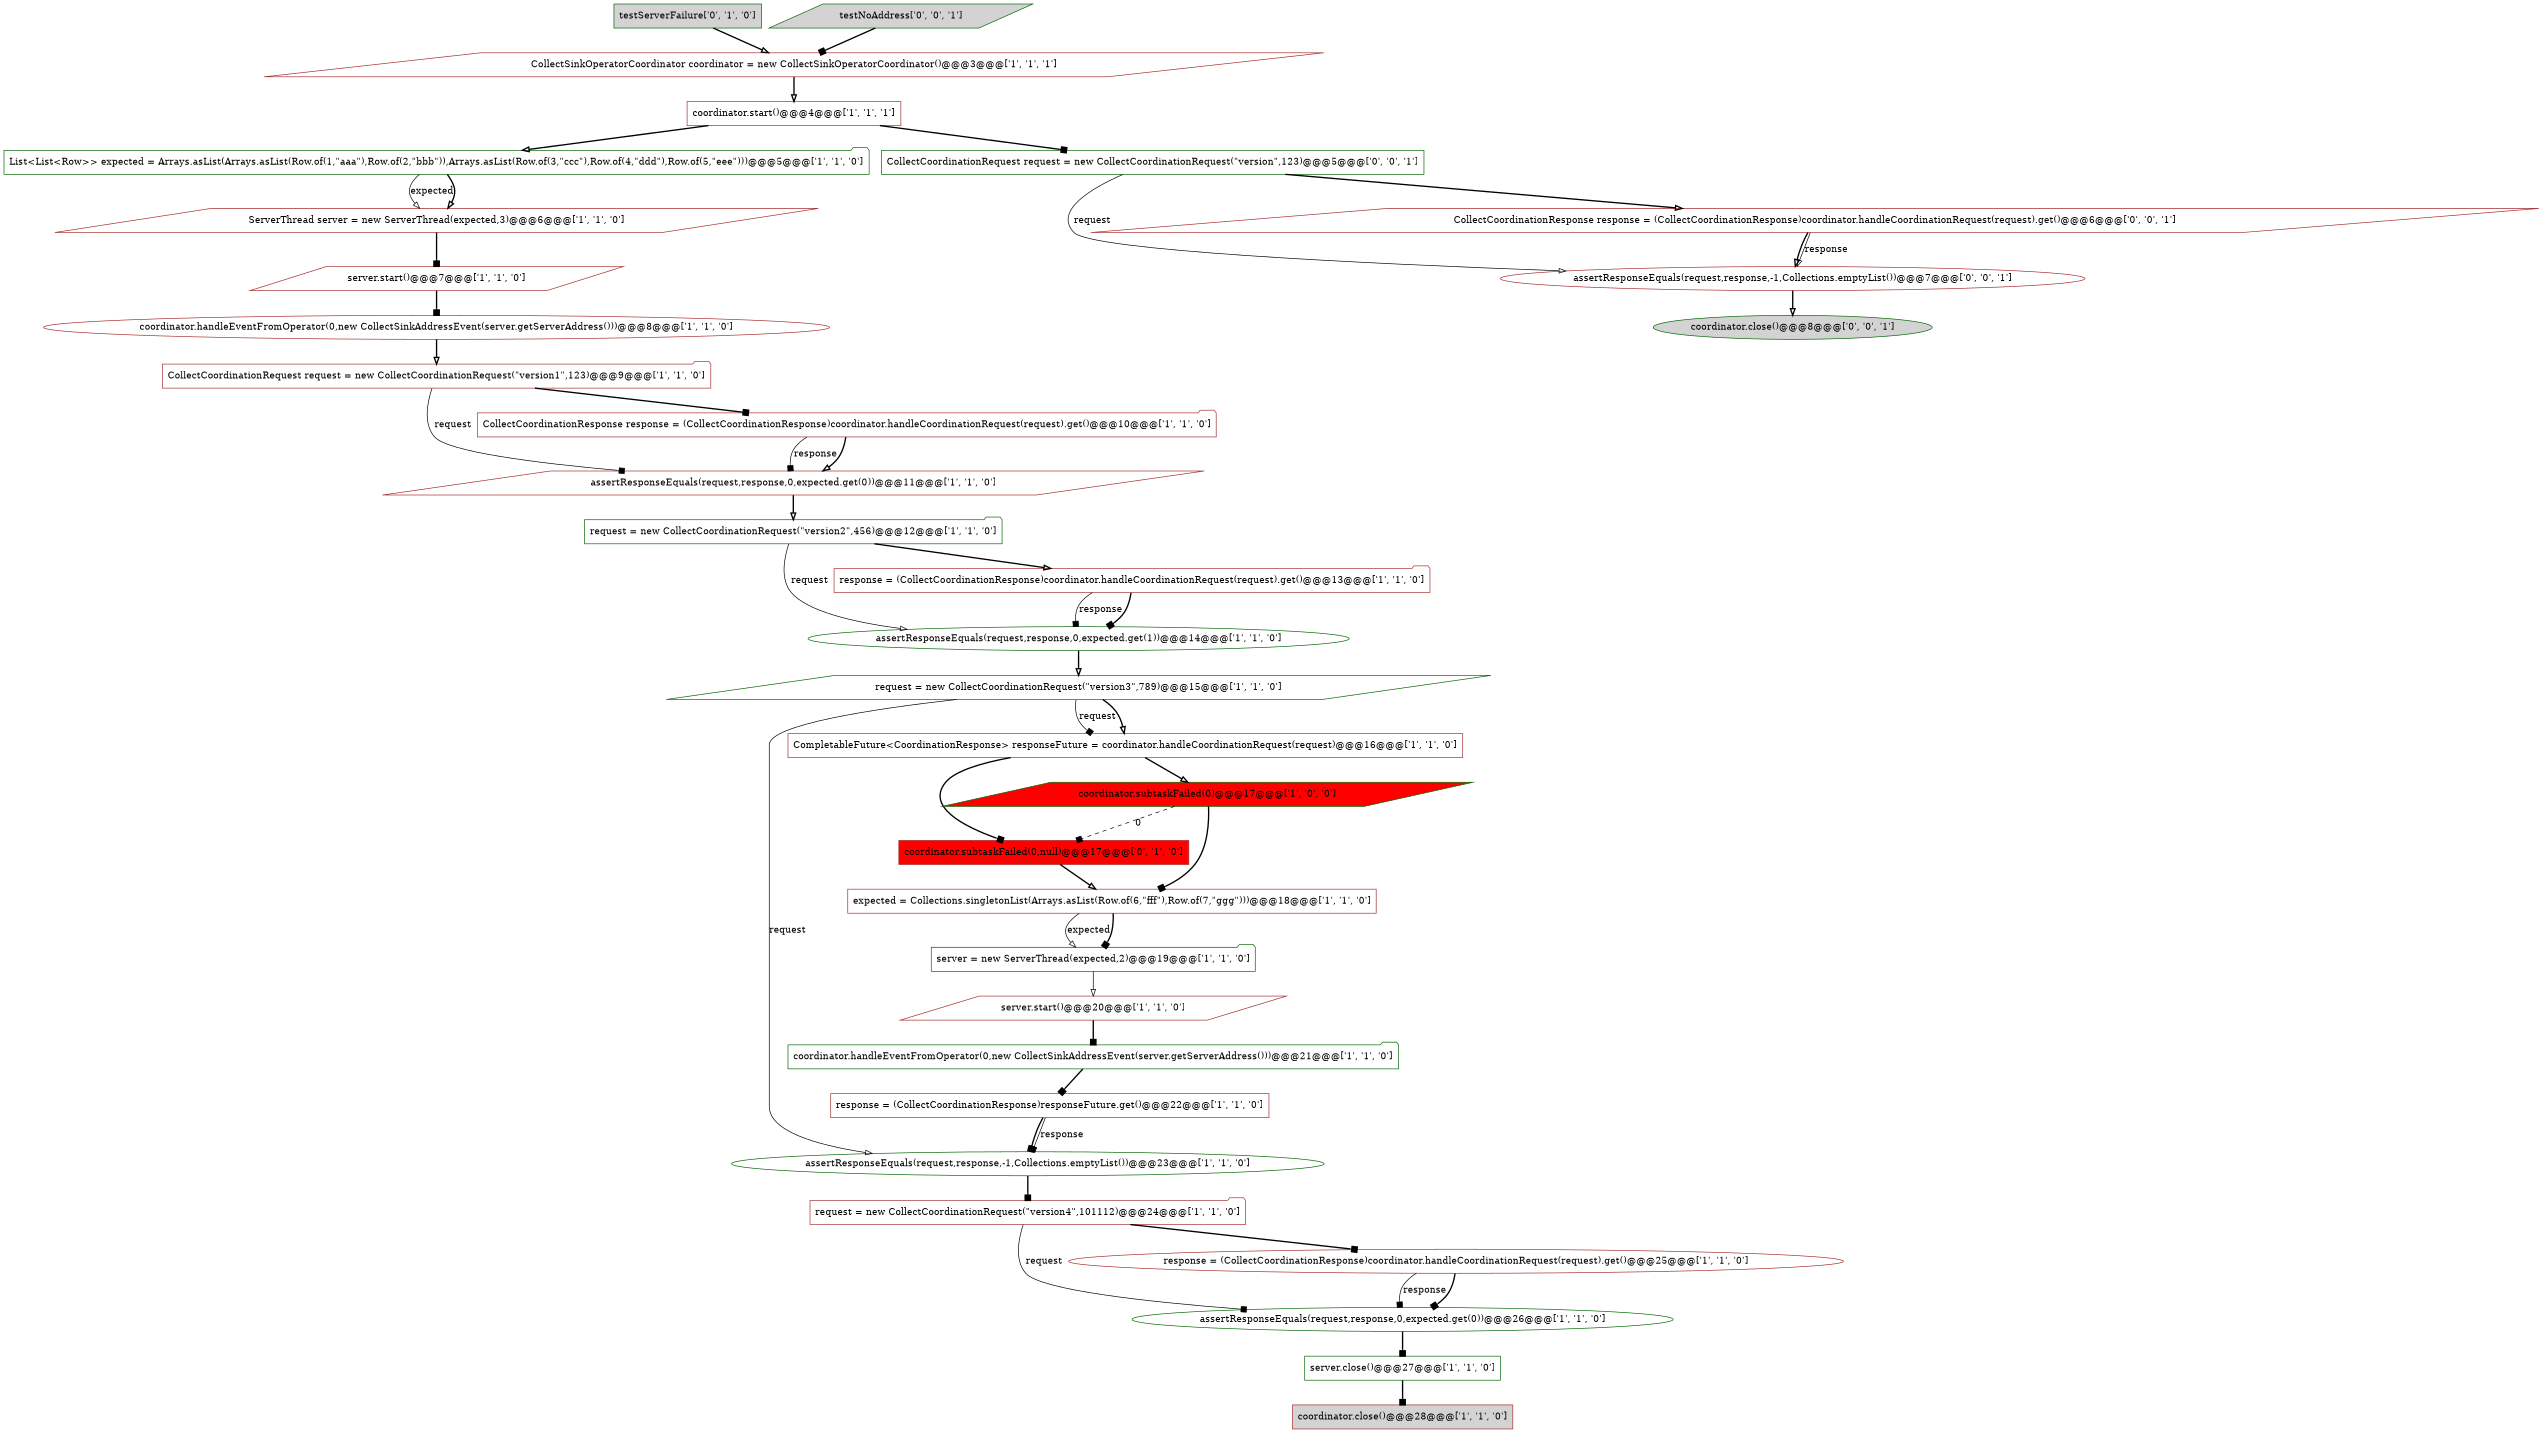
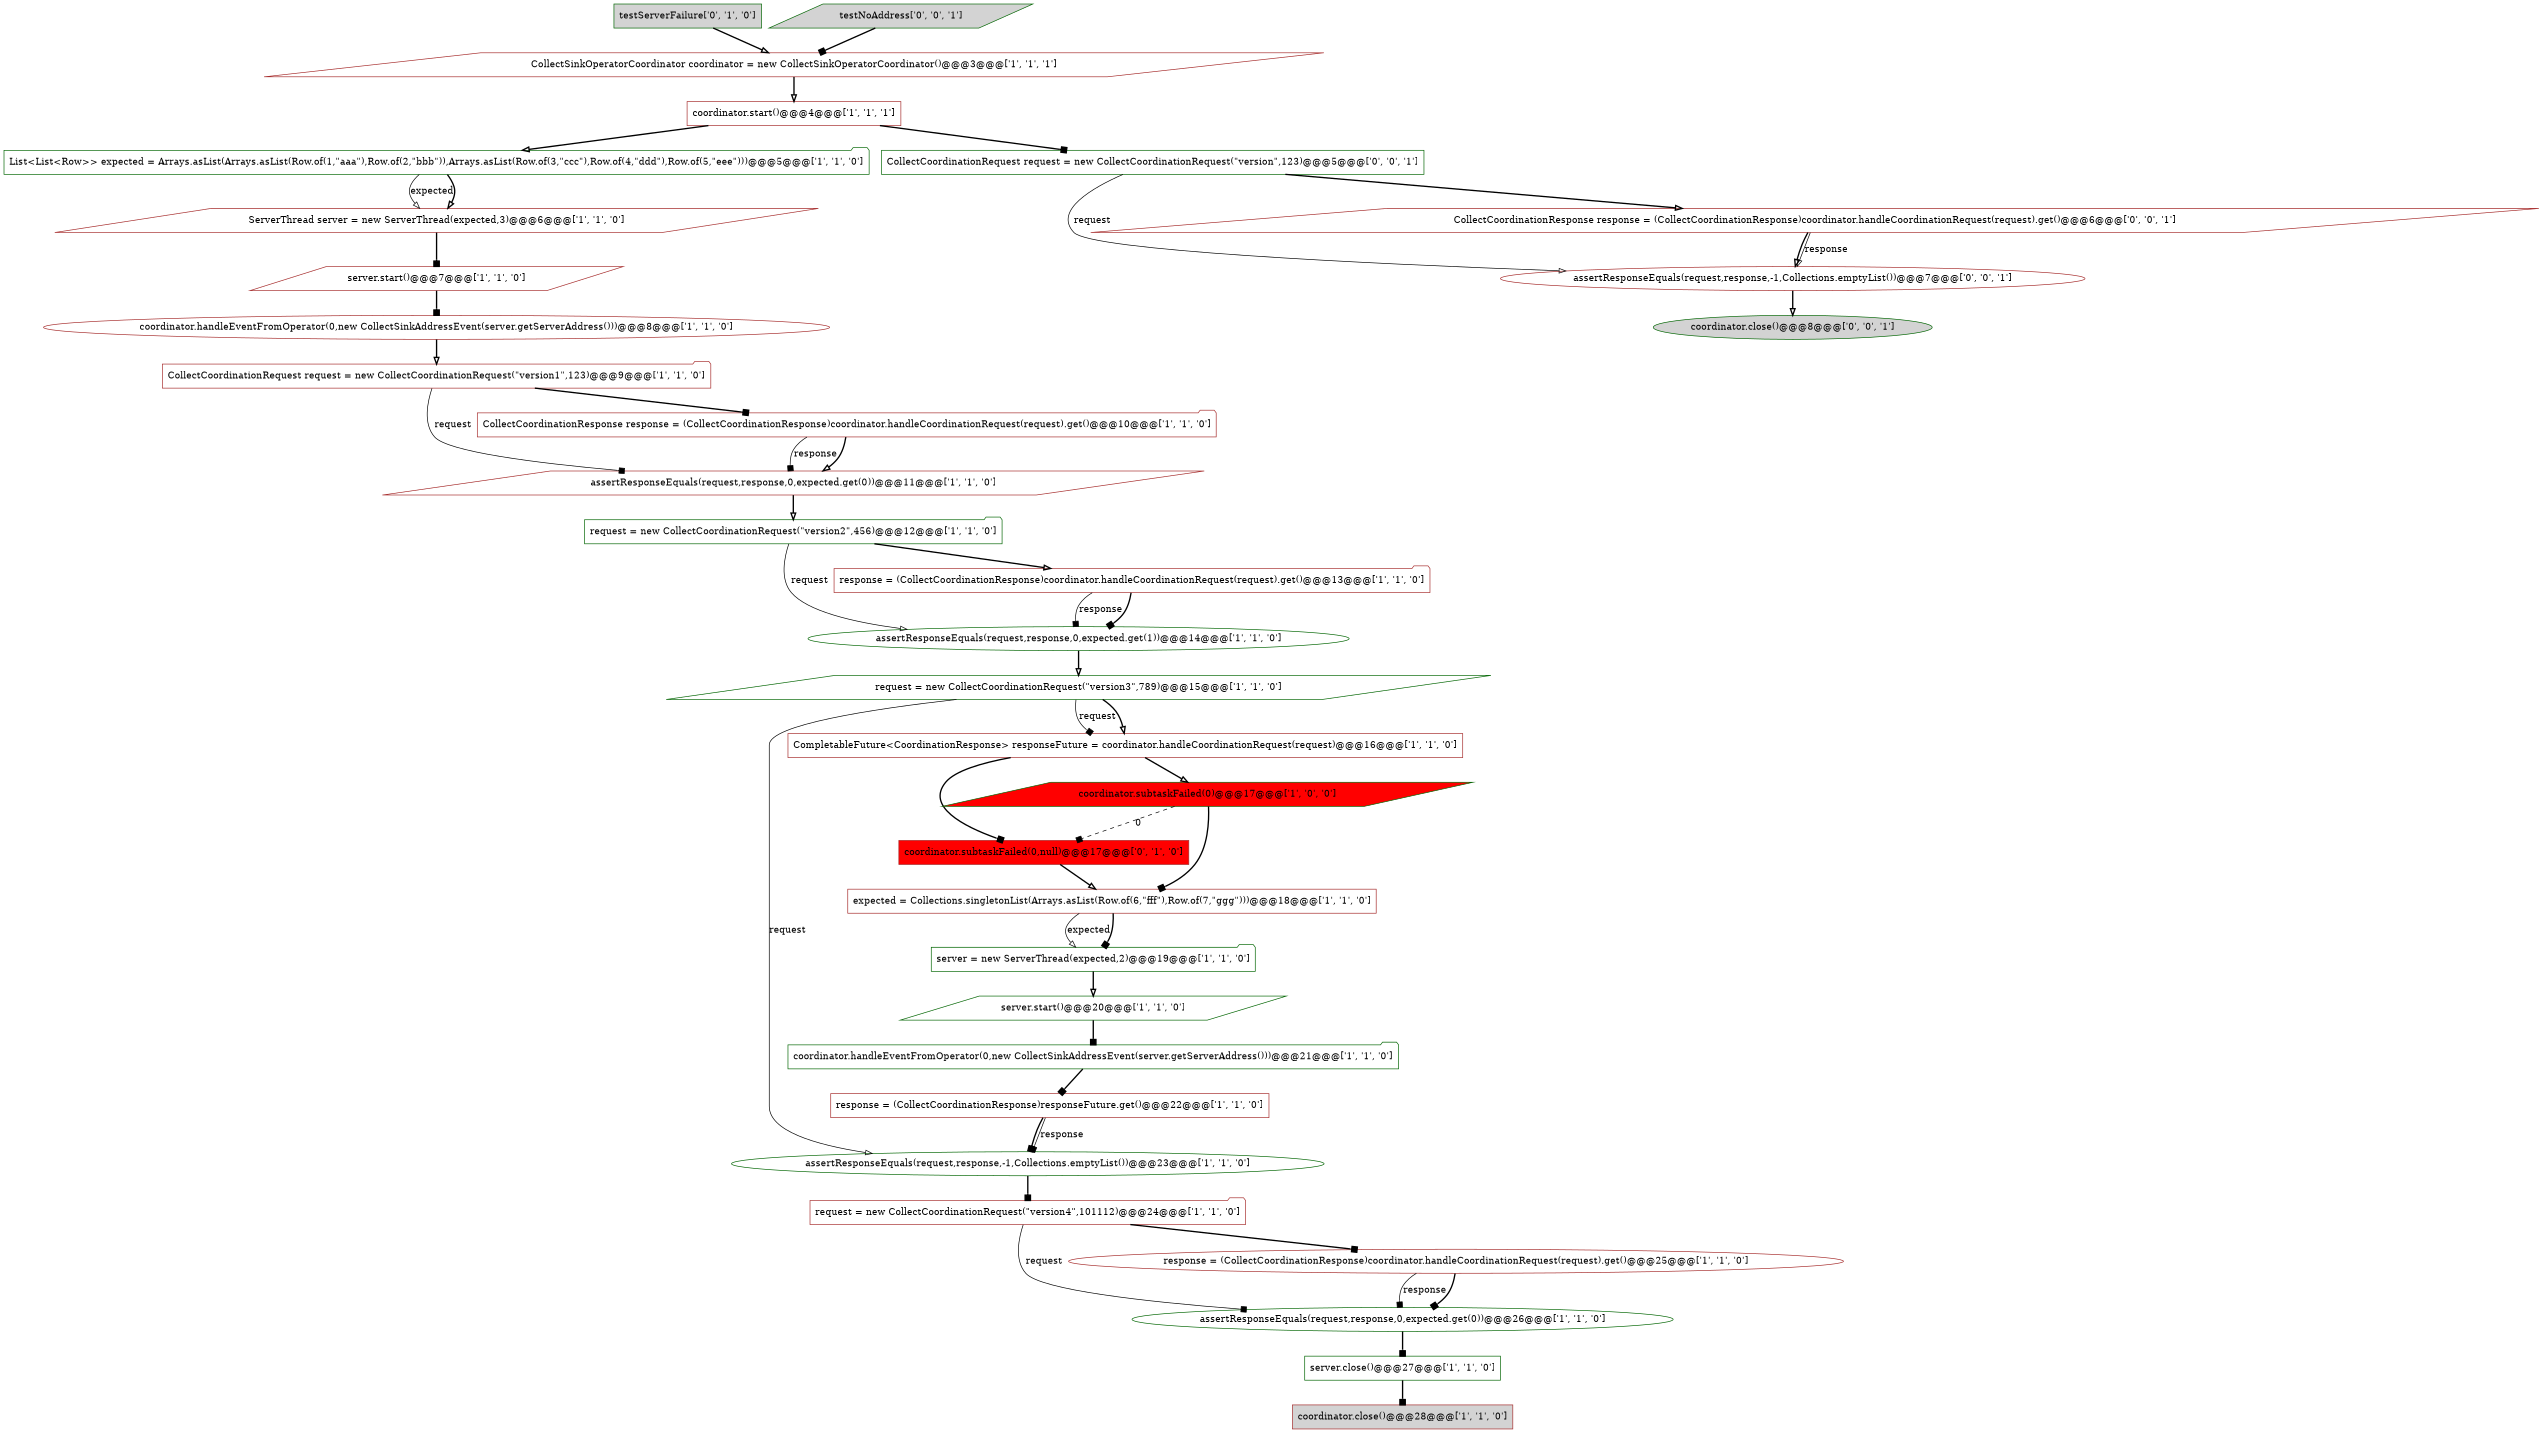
edge "server = new ServerThread(expected,2)@@@19@@@['1', '1', '0']" -> "server.start()@@@20@@@['1', '1', '0']": style solid -> bold
node "server.start()@@@20@@@['1', '1', '0']": color brown -> darkgreen
